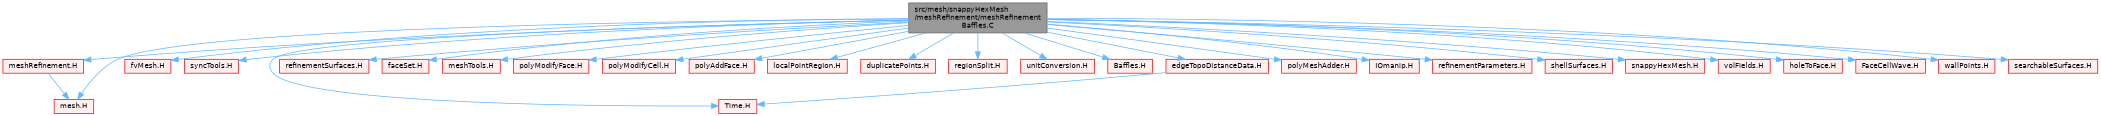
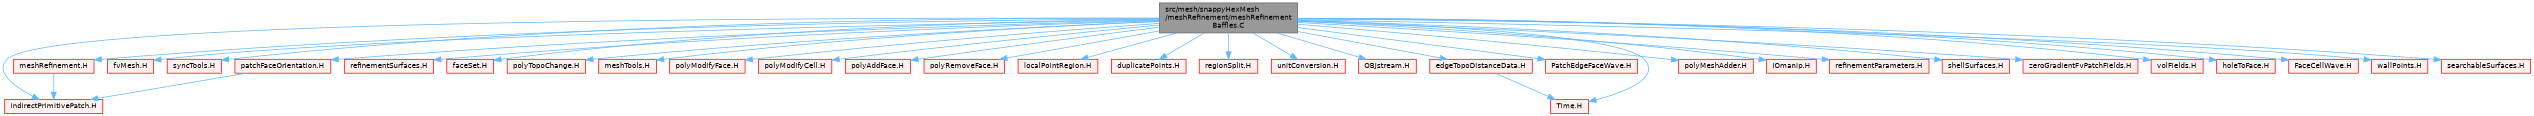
node "patchFaceOrientation.H": added
node "polyTopoChange.H": added
node "polyRemoveFace.H": added
node "Baffles.H": label "Baffles.H" -> "PatchEdgeFaceWave.H"
node "OBJstream.H": added
node "snappyHexMesh.H": label "snappyHexMesh.H" -> "zeroGradientFvPatchFields.H"
node "mesh.H": label "mesh.H" -> "indirectPrimitivePatch.H"
